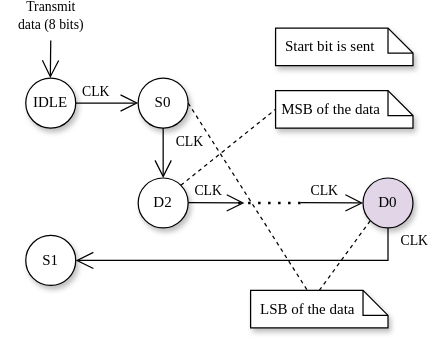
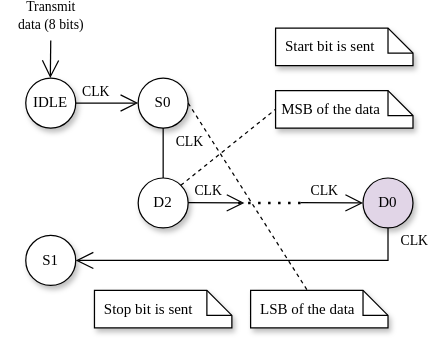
edge "S0" -> "D2": arrowhead open -> none
edge "D0" -- "LSB of the data": removed
node "Stop bit is sent": added
